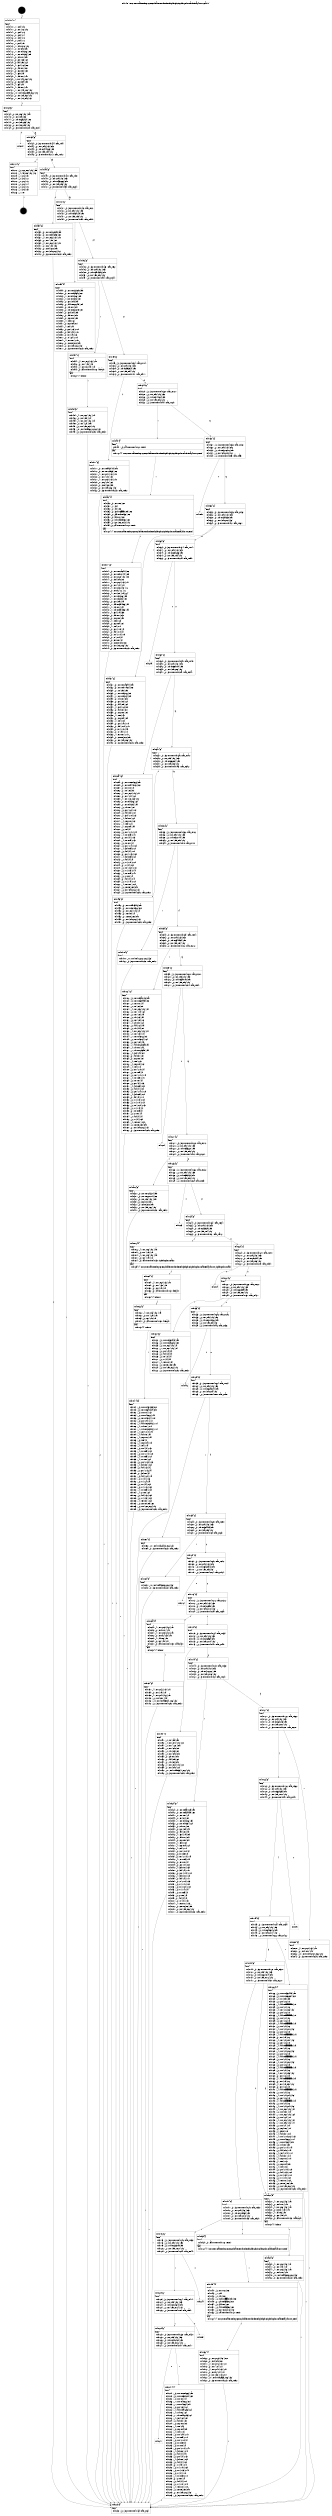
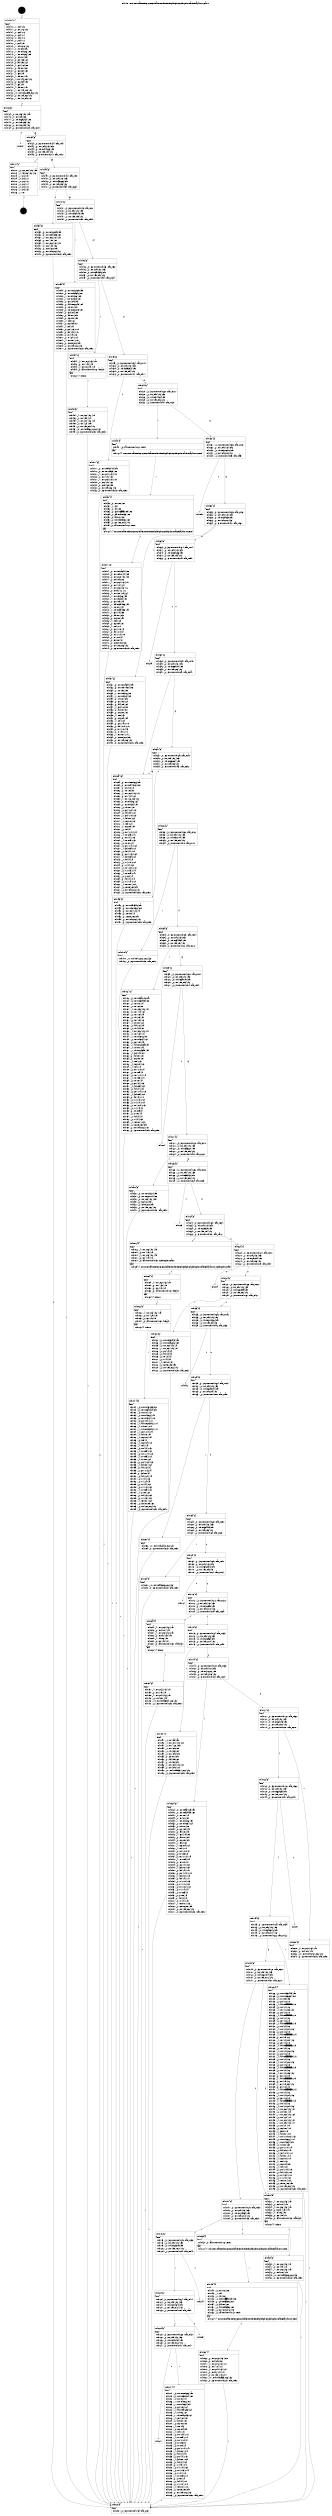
edge "0x4015a7 [28]" -> "0x4015c3 [28]": now "0x4015a7 [28]" -> "0x4020da [152]"
